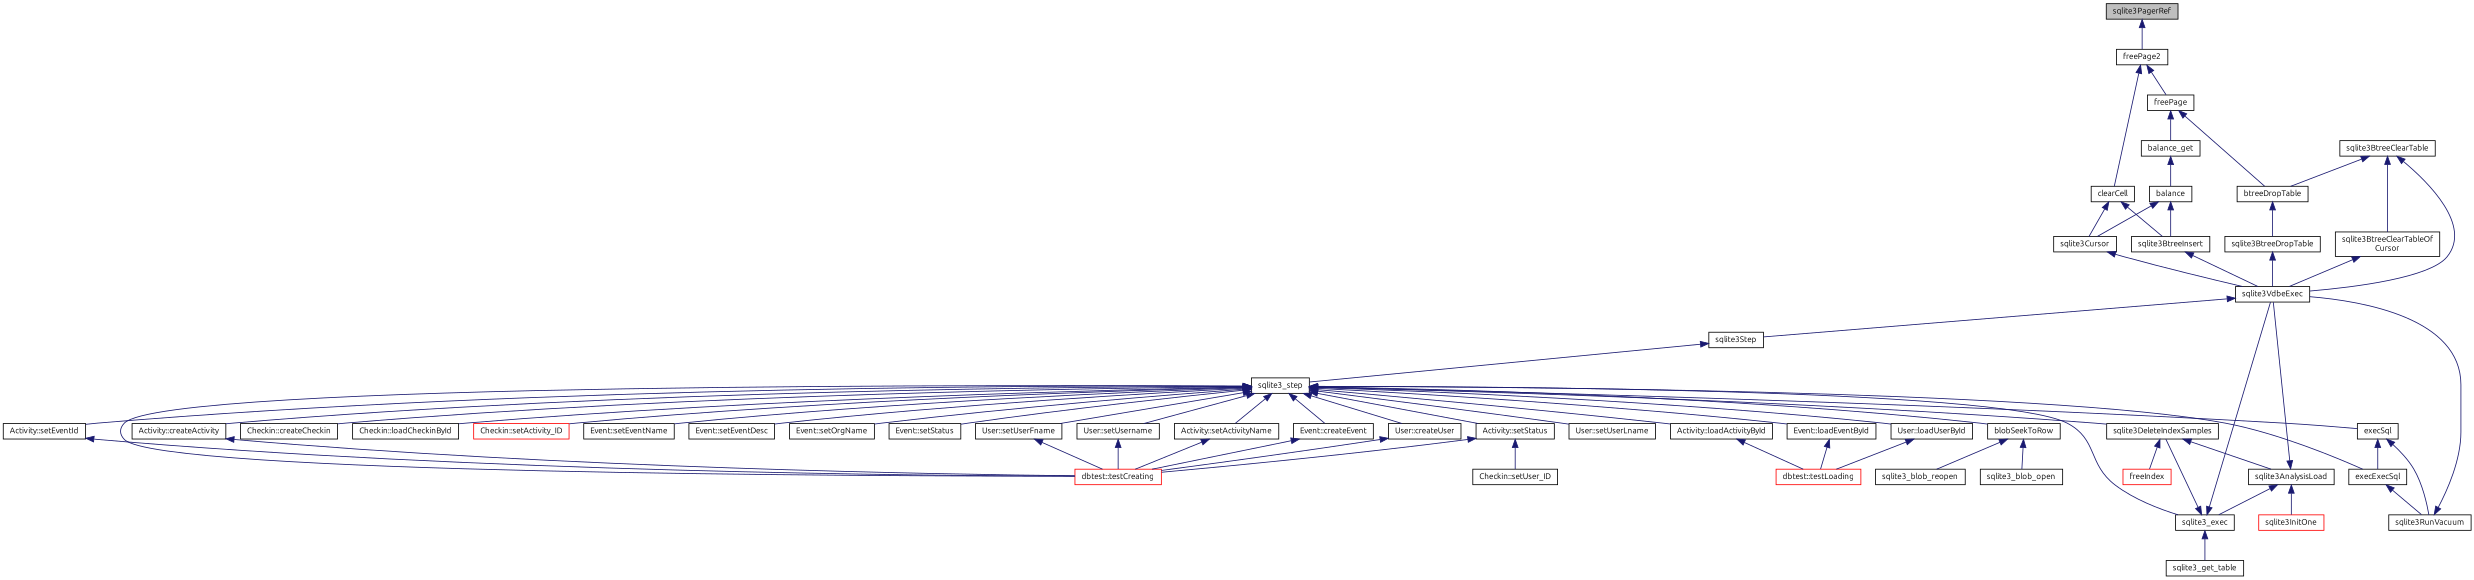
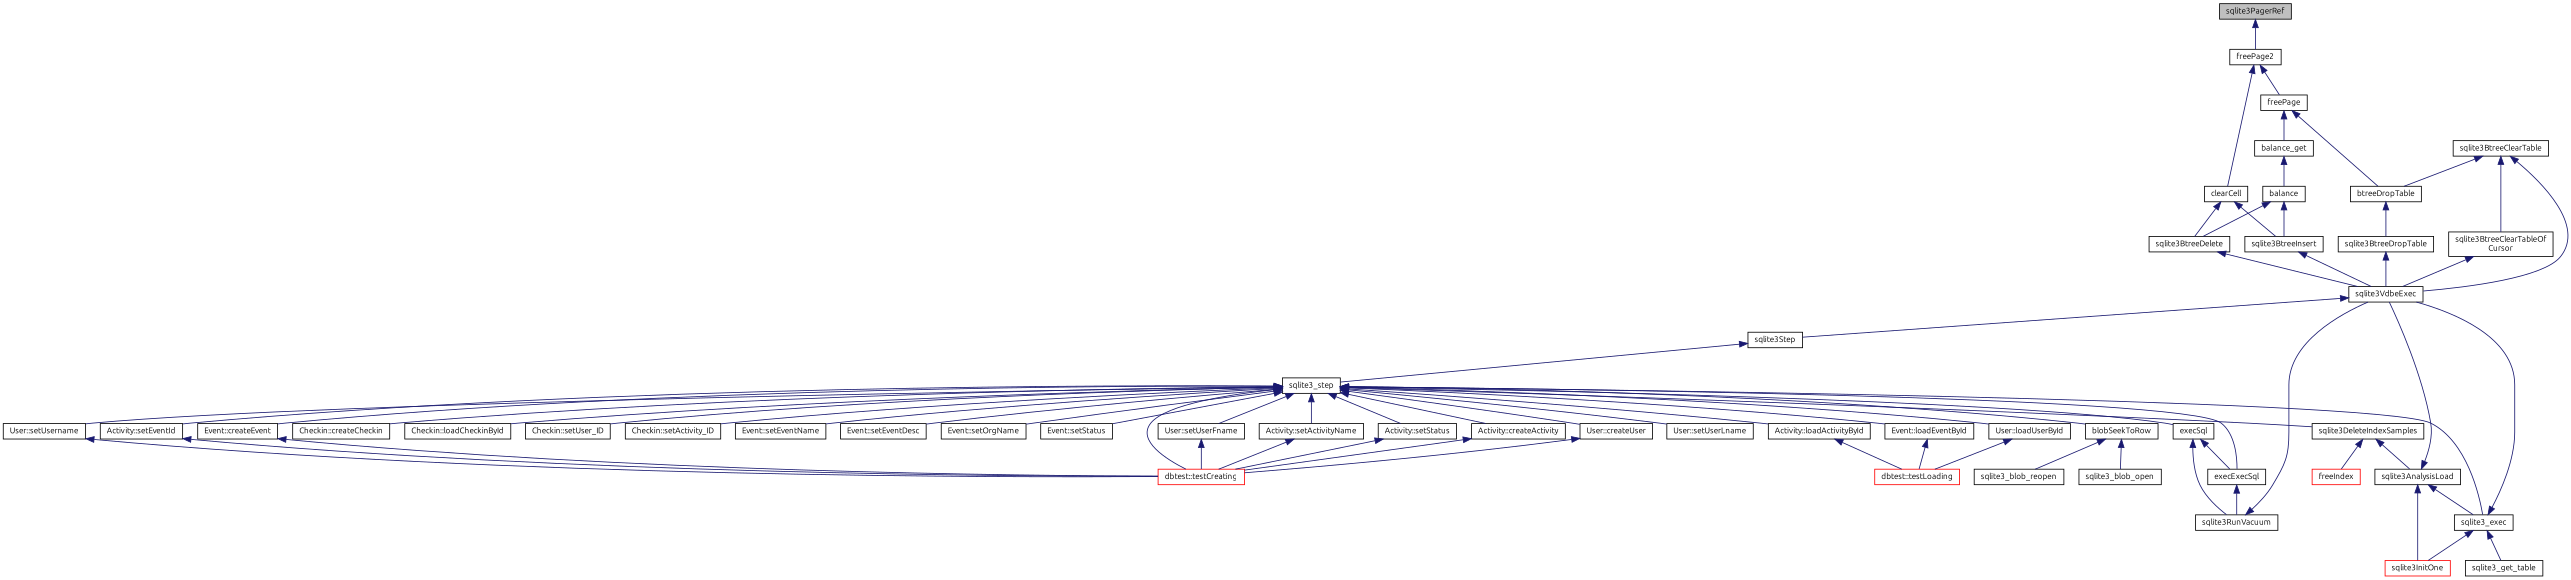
node "sqlite3Cursor": label "sqlite3Cursor" -> "sqlite3BtreeDelete"
node "Checkin::setActivity_ID": color red -> black
edge "Checkin::setUser_ID" -> "Activity::setStatus": now "Checkin::setUser_ID" -> "sqlite3_step"
edge "sqlite3DeleteIndexSamples" -> "sqlite3_exec": now "sqlite3InitOne" -> "sqlite3_exec"
